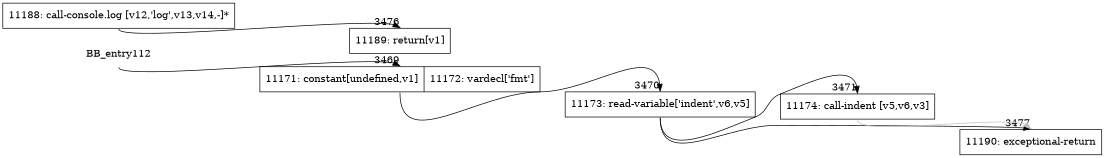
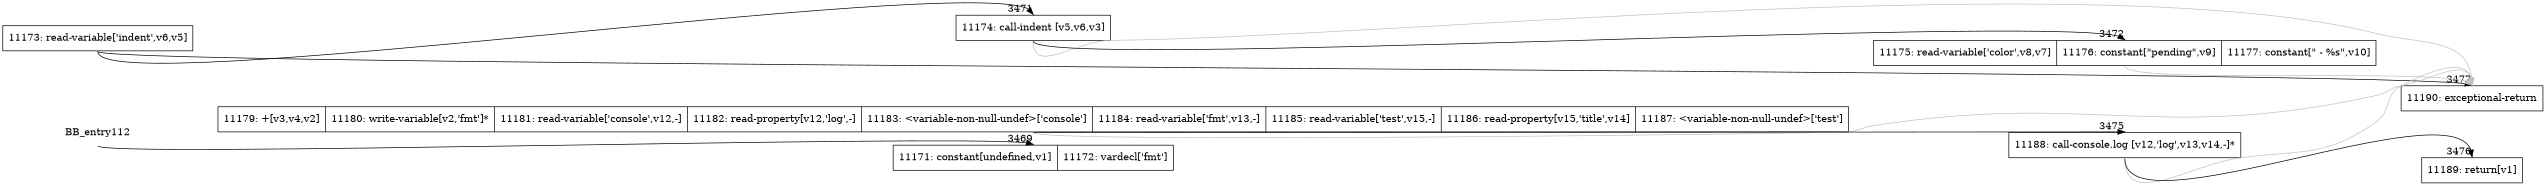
node "11175: read-variable['color',v8,v7]": added
edge "11171: constant[undefined,v1]" -> "11173: read-variable['indent',v6,v5]": removed
node "11179: +[v3,v4,v2]": added
edge "11188: call-console.log [v12,'log',v13,v14,-]*" -> "11190: exceptional-return": added
